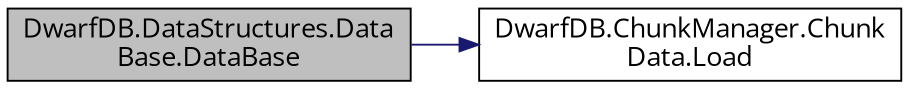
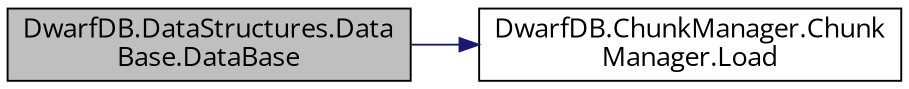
node "DwarfDB.ChunkManager.Chunk Data.Load": label "DwarfDB.ChunkManager.Chunk Data.Load" -> "DwarfDB.ChunkManager.Chunk Manager.Load"
